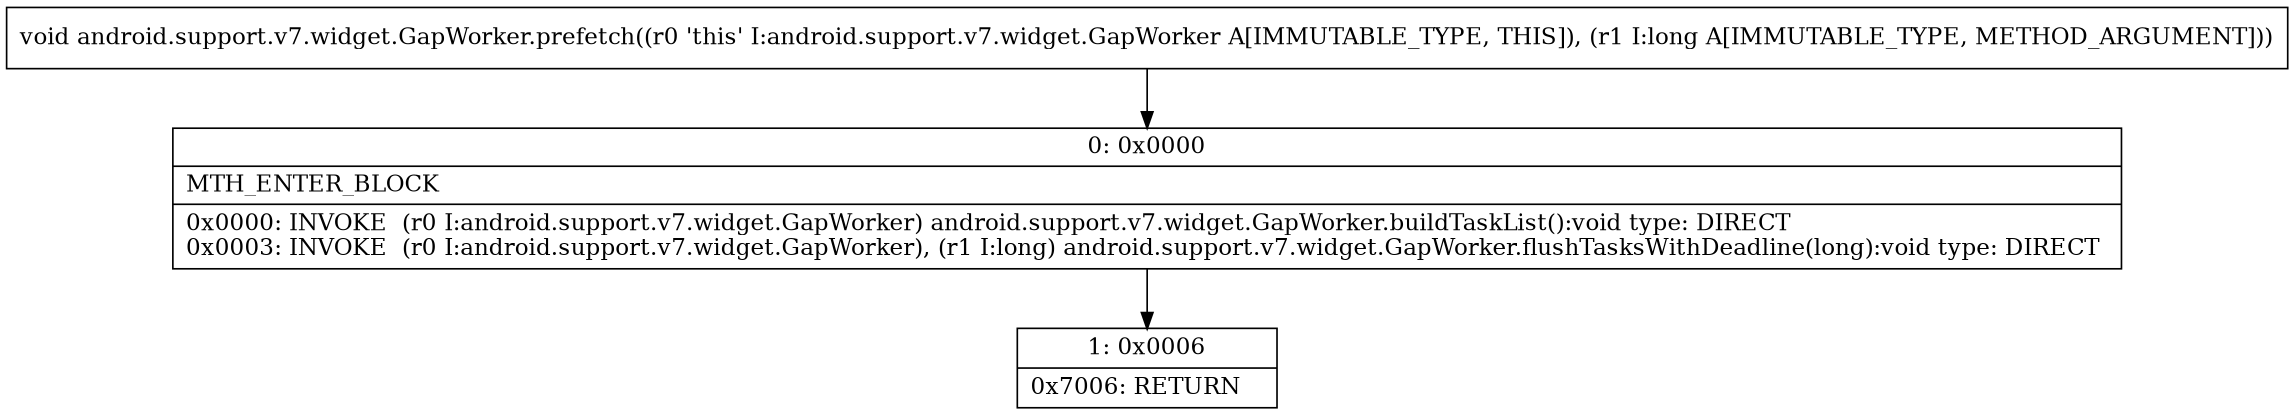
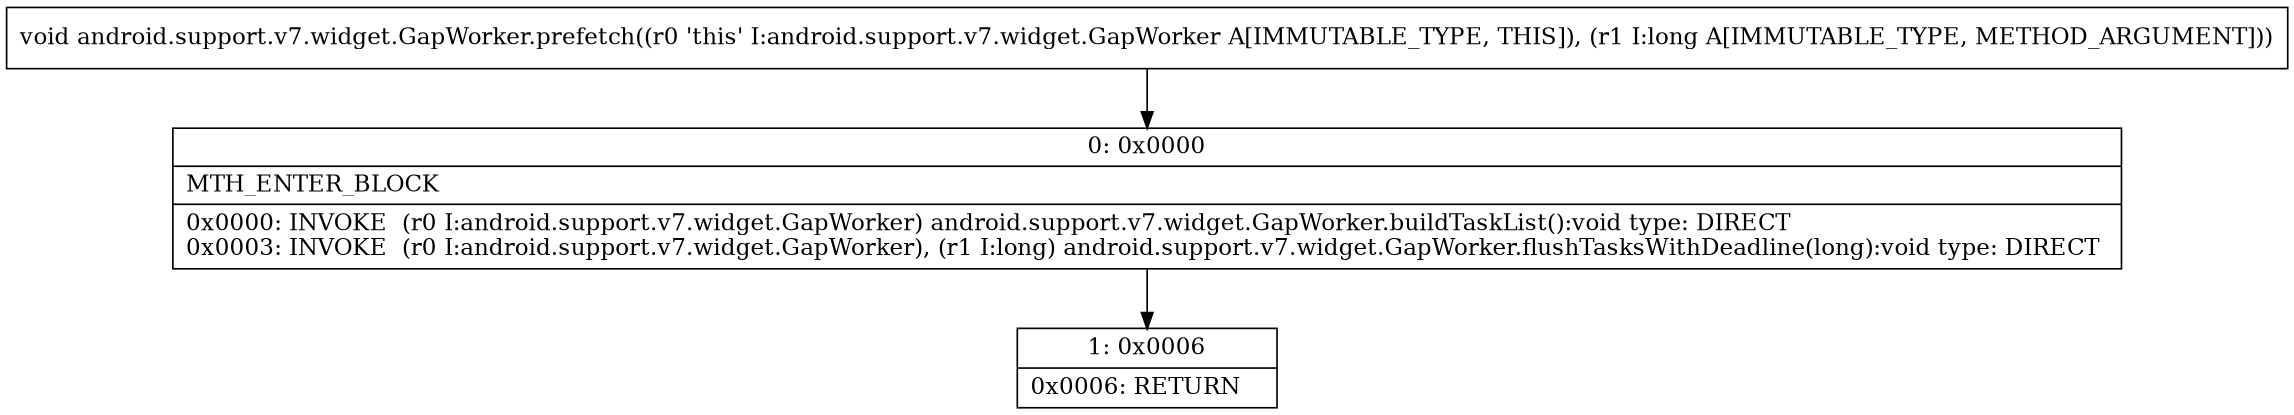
node "1: 0x0006": text "0x7006: RETURN" -> "0x0006: RETURN"
